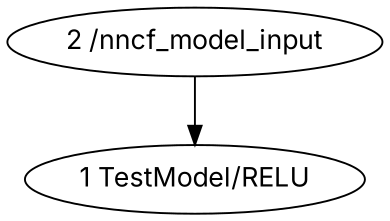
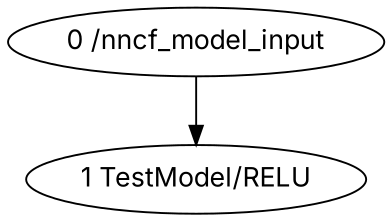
node "2 /nncf_model_input": label "2 /nncf_model_input" -> "0 /nncf_model_input"
